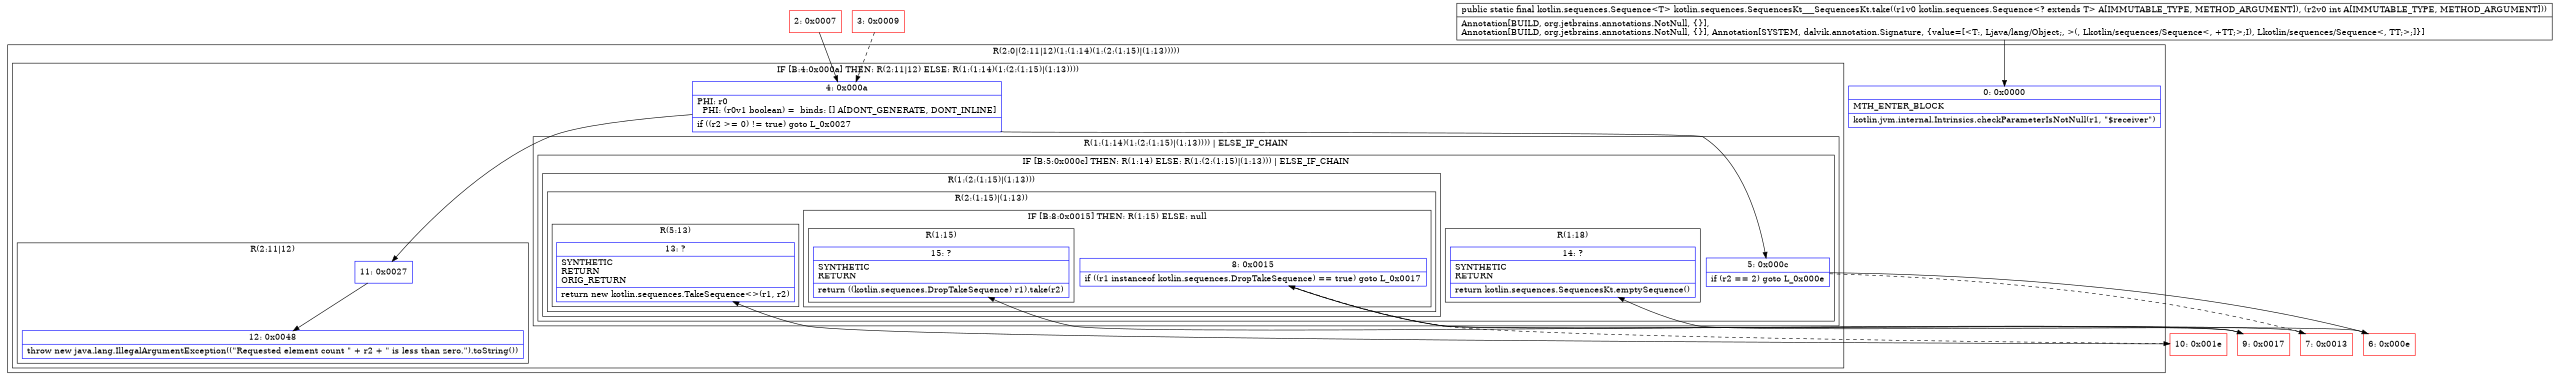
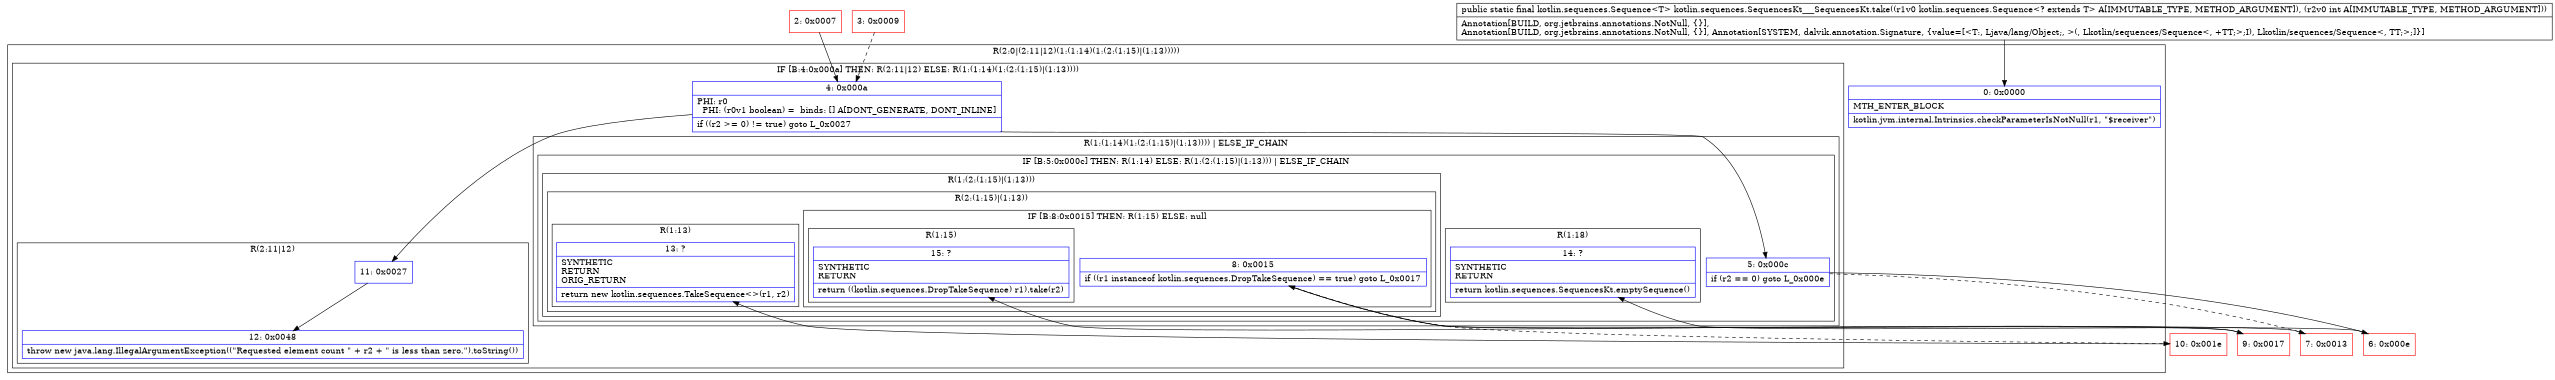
cluster "R(5:13)": label "R(5:13)" -> "R(1:13)"
node "5: 0x000c": text "if (r2 == 2) goto L_0x000e" -> "if (r2 == 0) goto L_0x000e"
